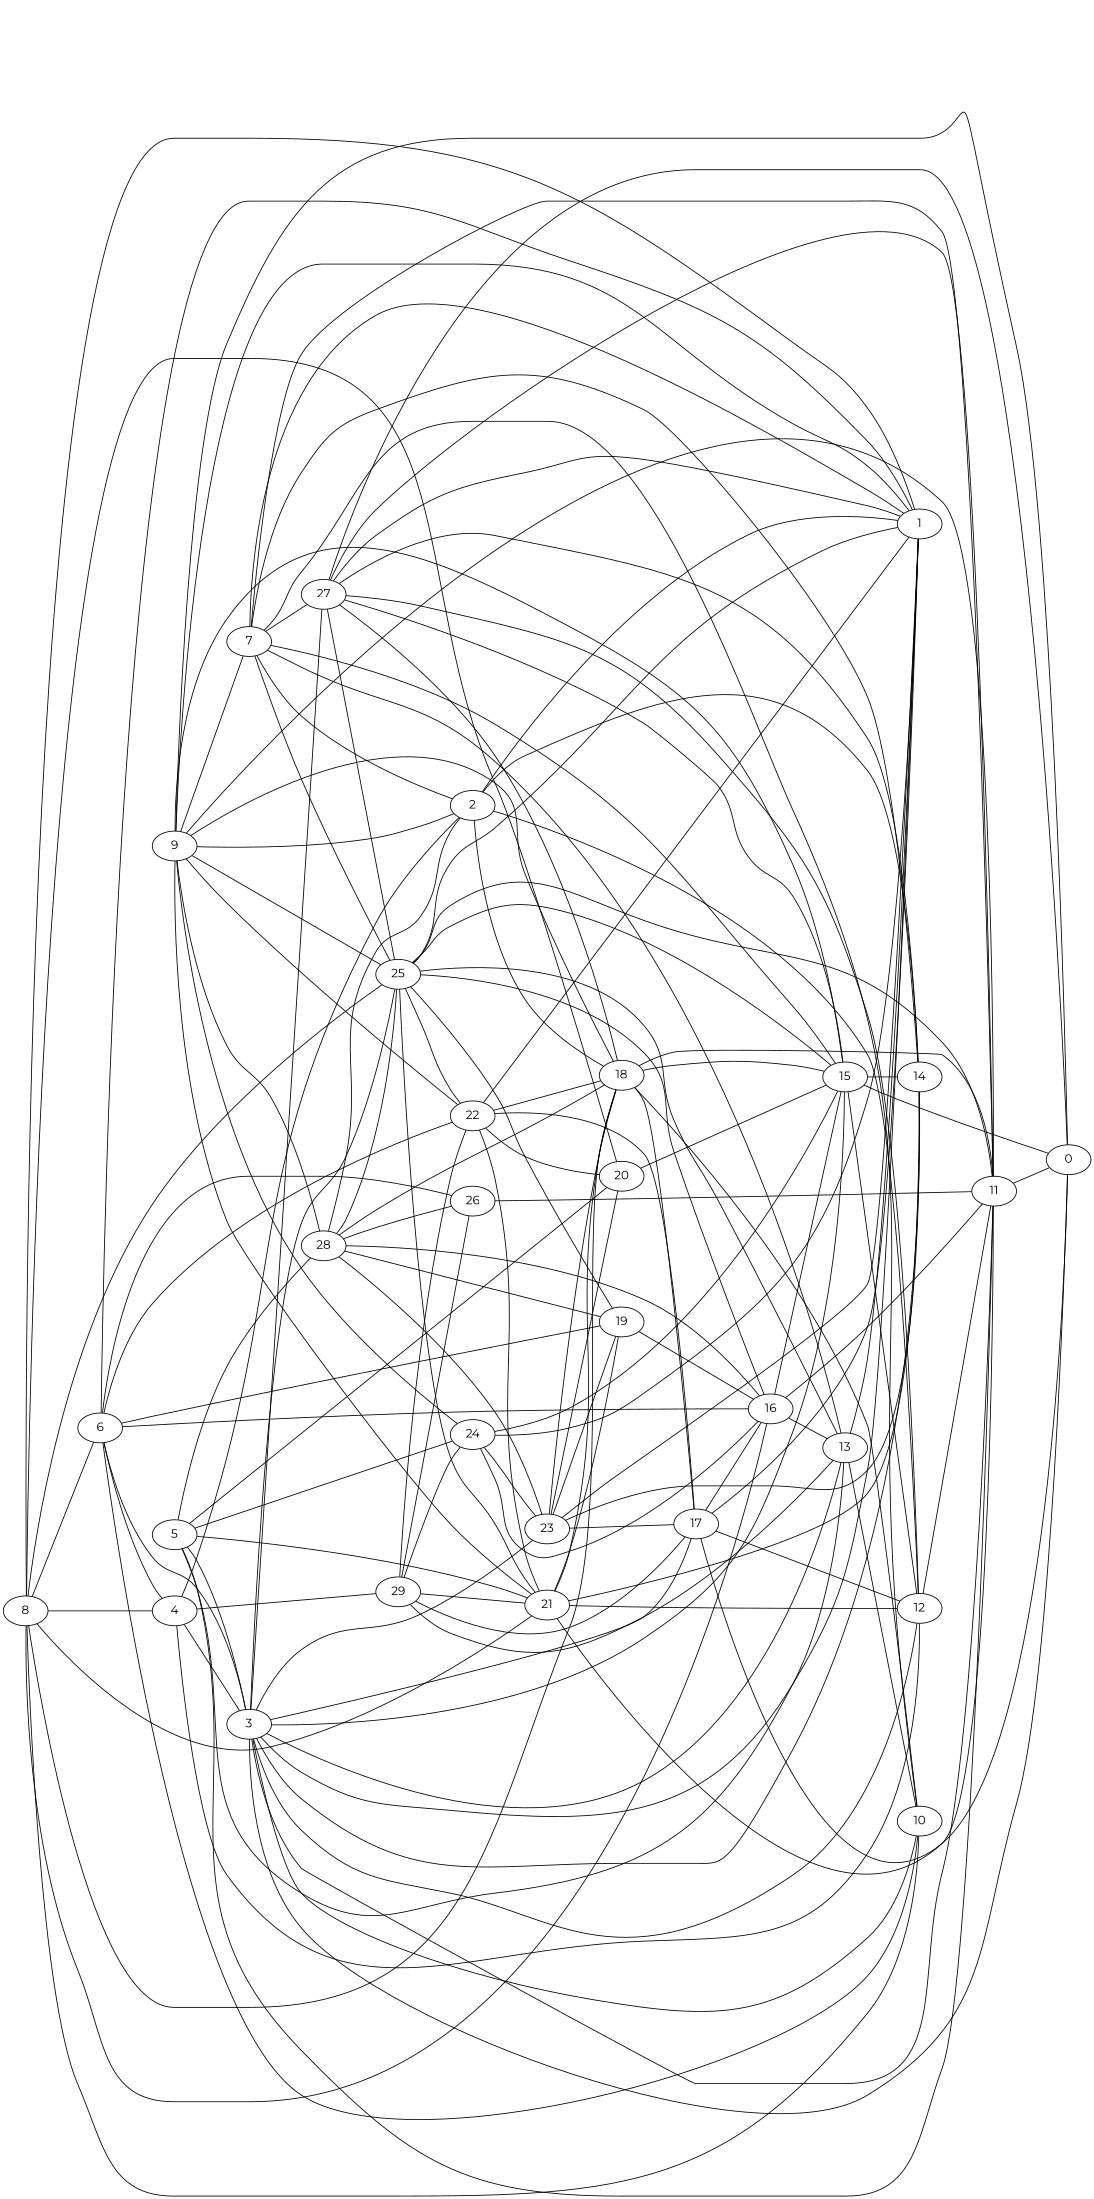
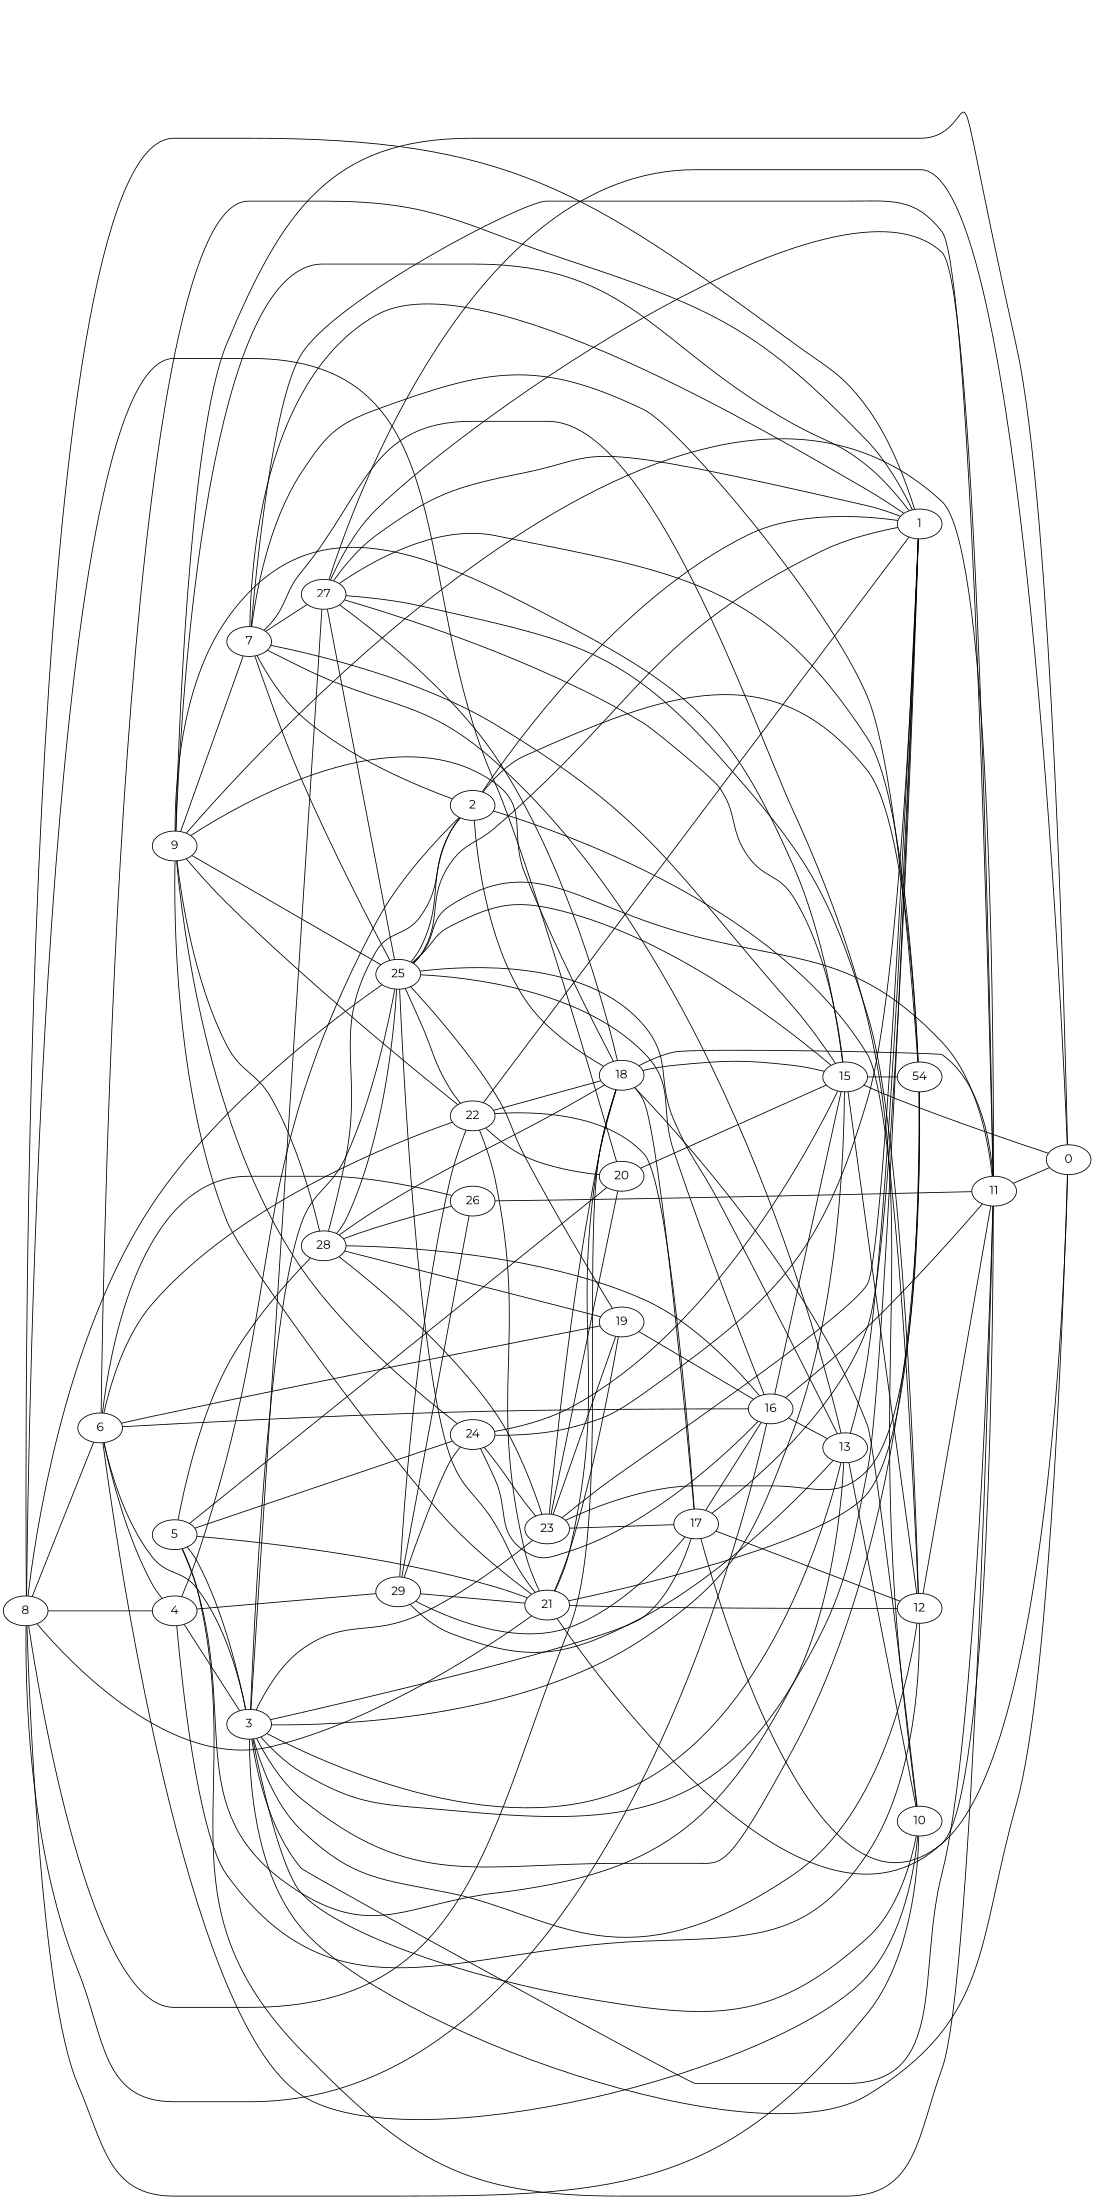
edge "2" -- "9": now "2" -- "25"
node "14": label "14" -> "54"
